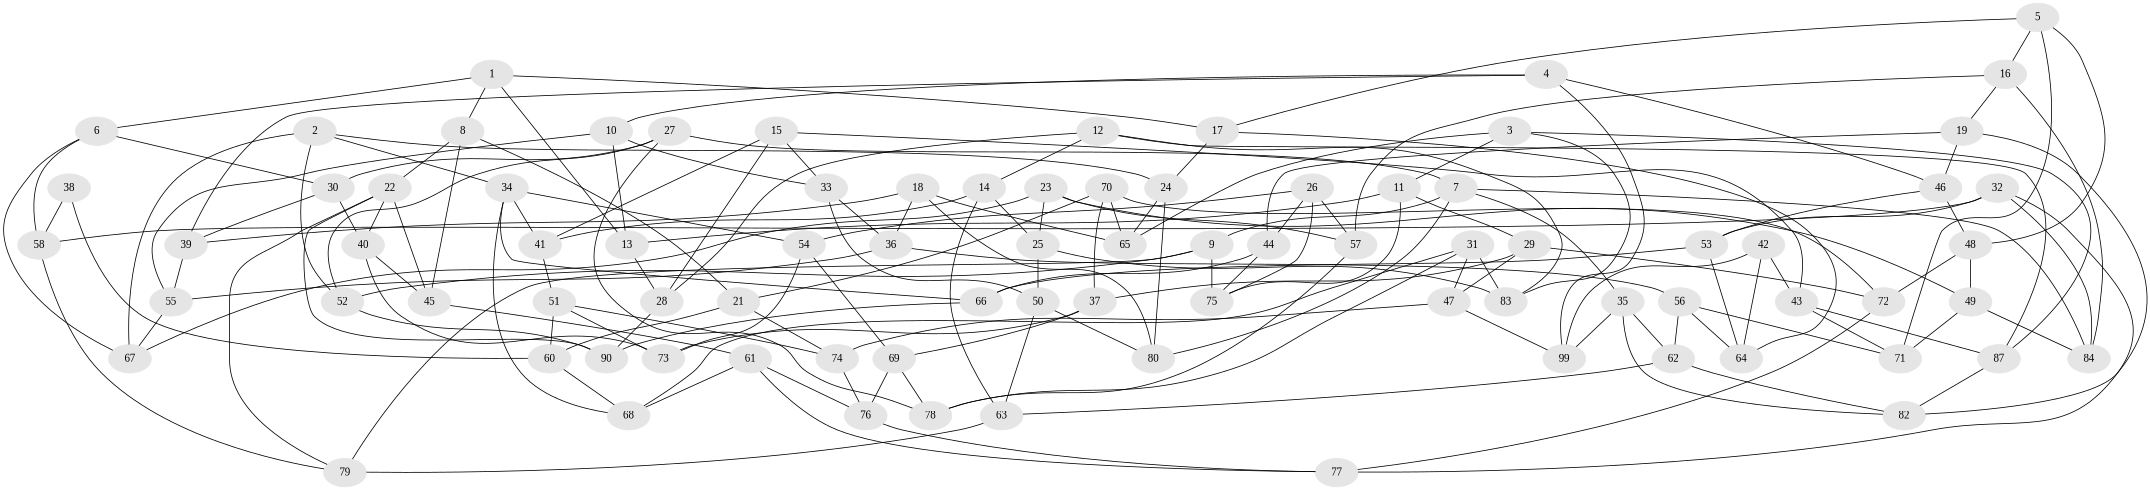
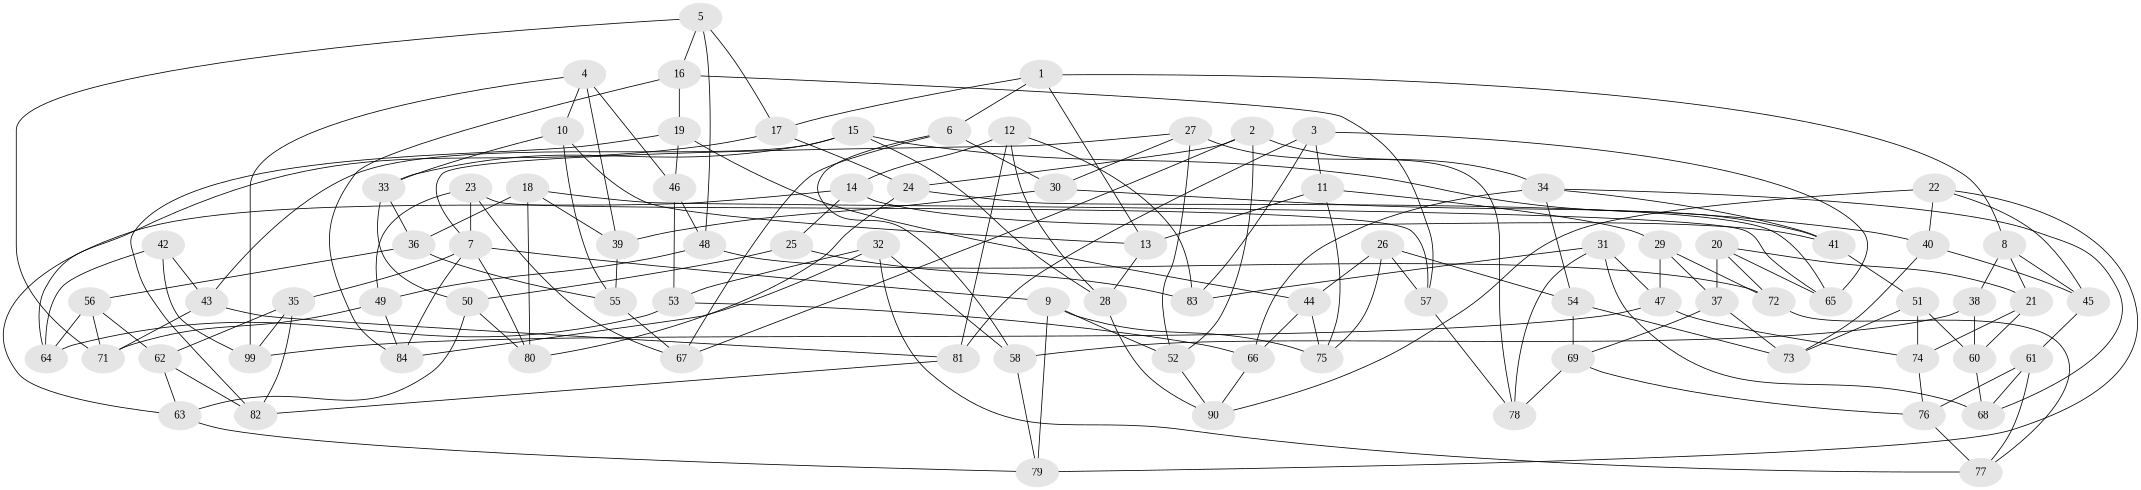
edge "8" -- "22": now "8" -- "38"
node "70": label "70" -> "20"
edge "23" -- "25": now "23" -- "7"
node "87": label "87" -> "81"
